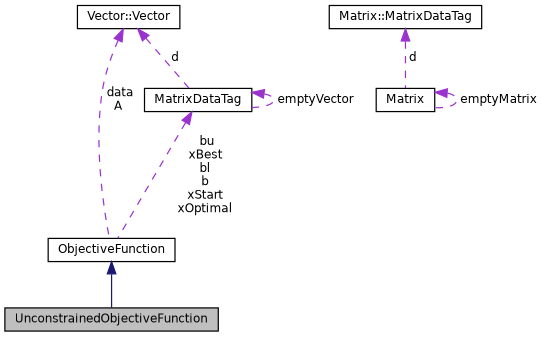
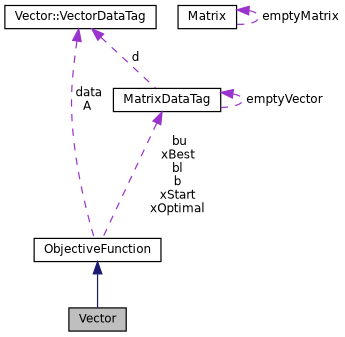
node "Vector::Vector": label "Vector::Vector" -> "Vector::VectorDataTag"
node "Matrix::MatrixDataTag": removed
node "UnconstrainedObjectiveFunction": label "UnconstrainedObjectiveFunction" -> "Vector"
